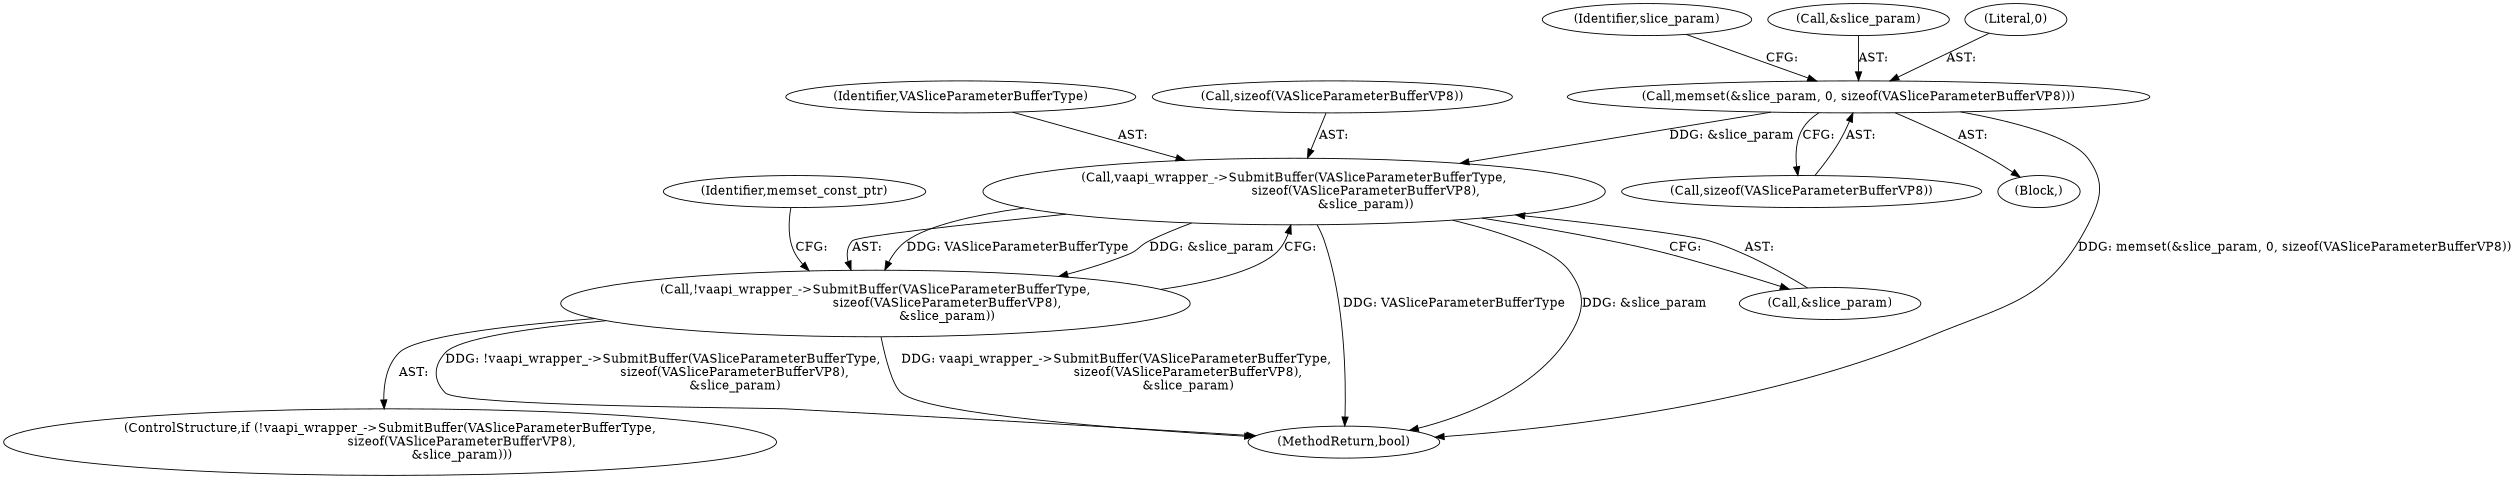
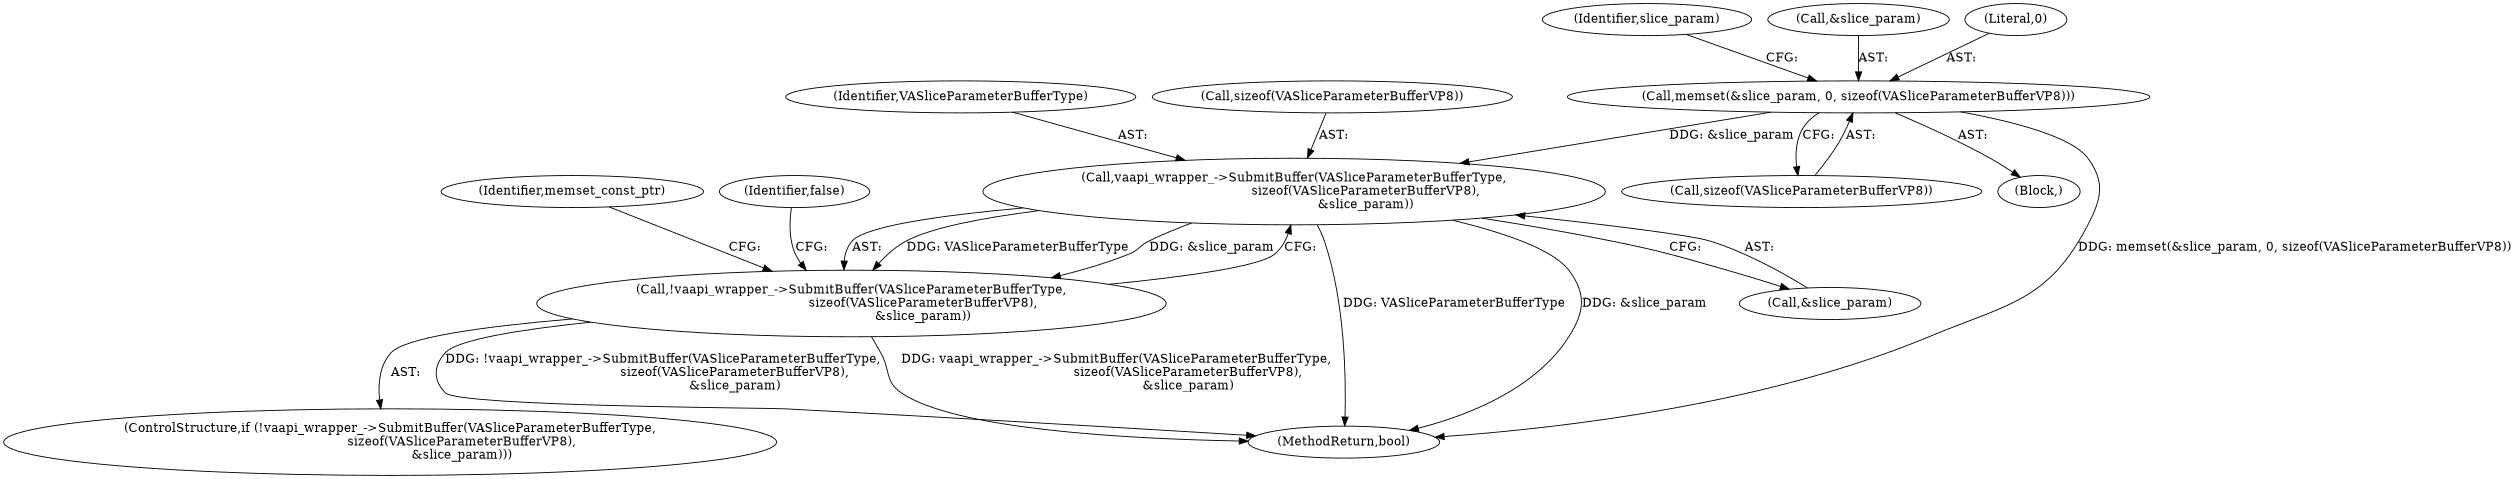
node "(Identifier,false)": added
